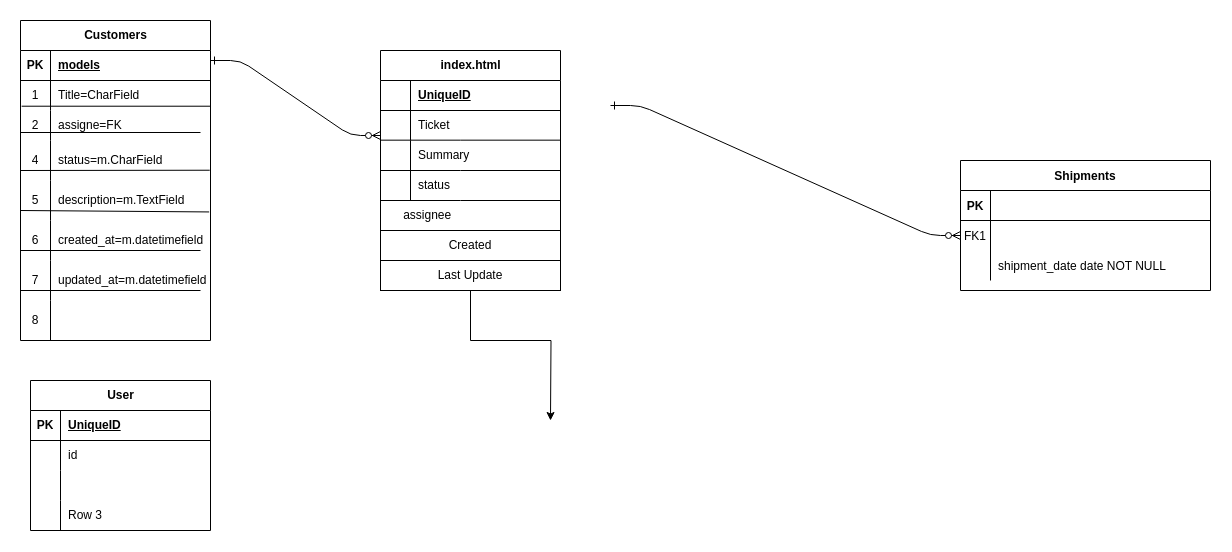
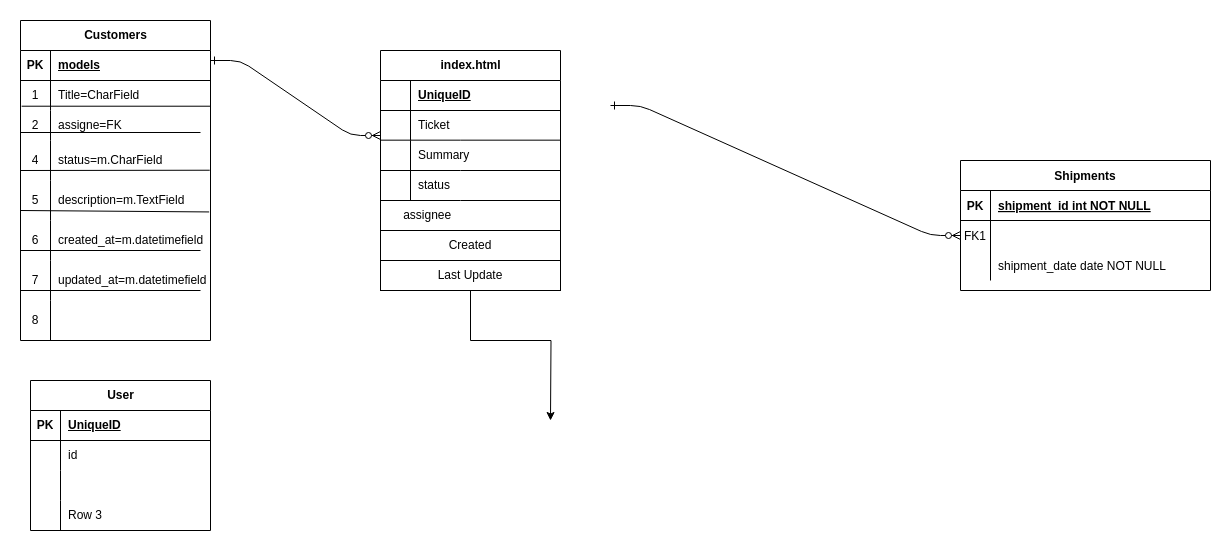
node "shipment_id int NOT NULL": added
